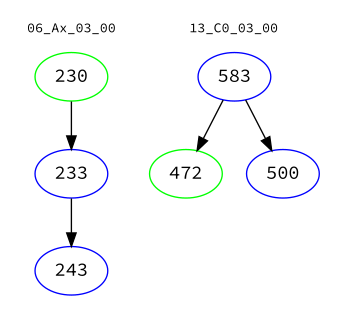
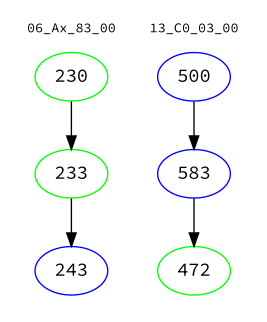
cluster "06_Ax_03_00": label "06_Ax_03_00" -> "06_Ax_83_00"
edge "583" -> "500": reversed
node "233": color blue -> green
